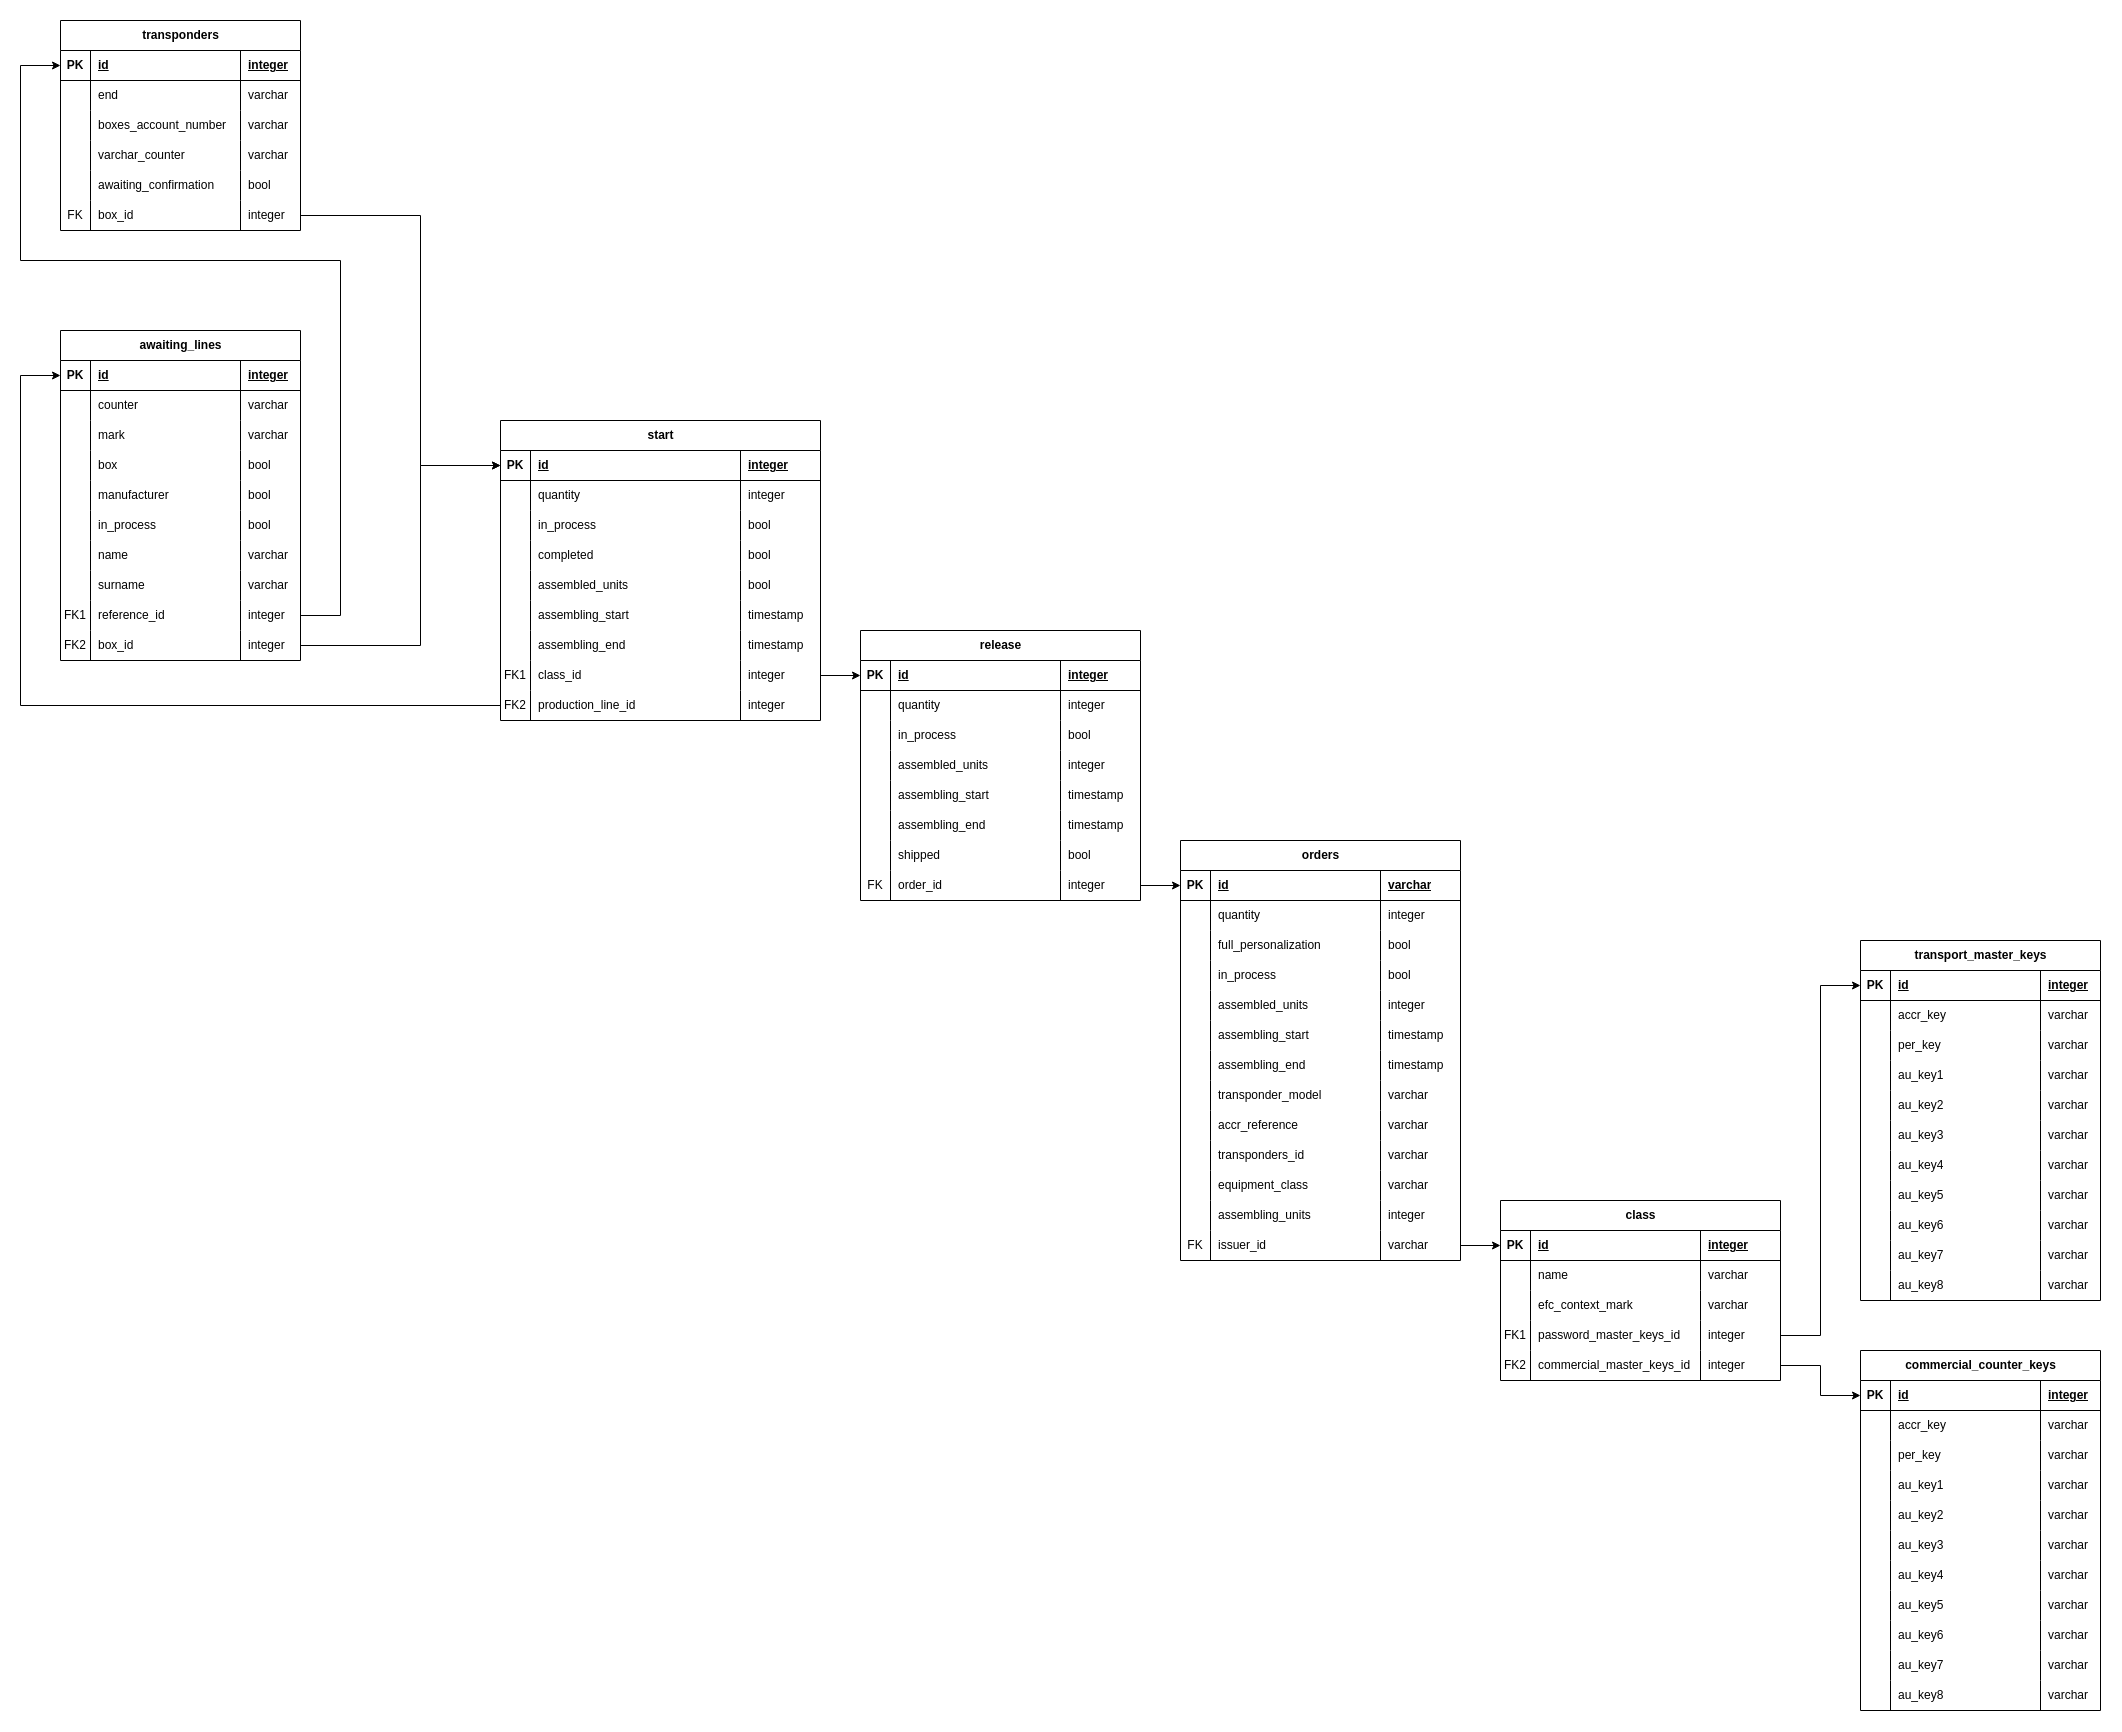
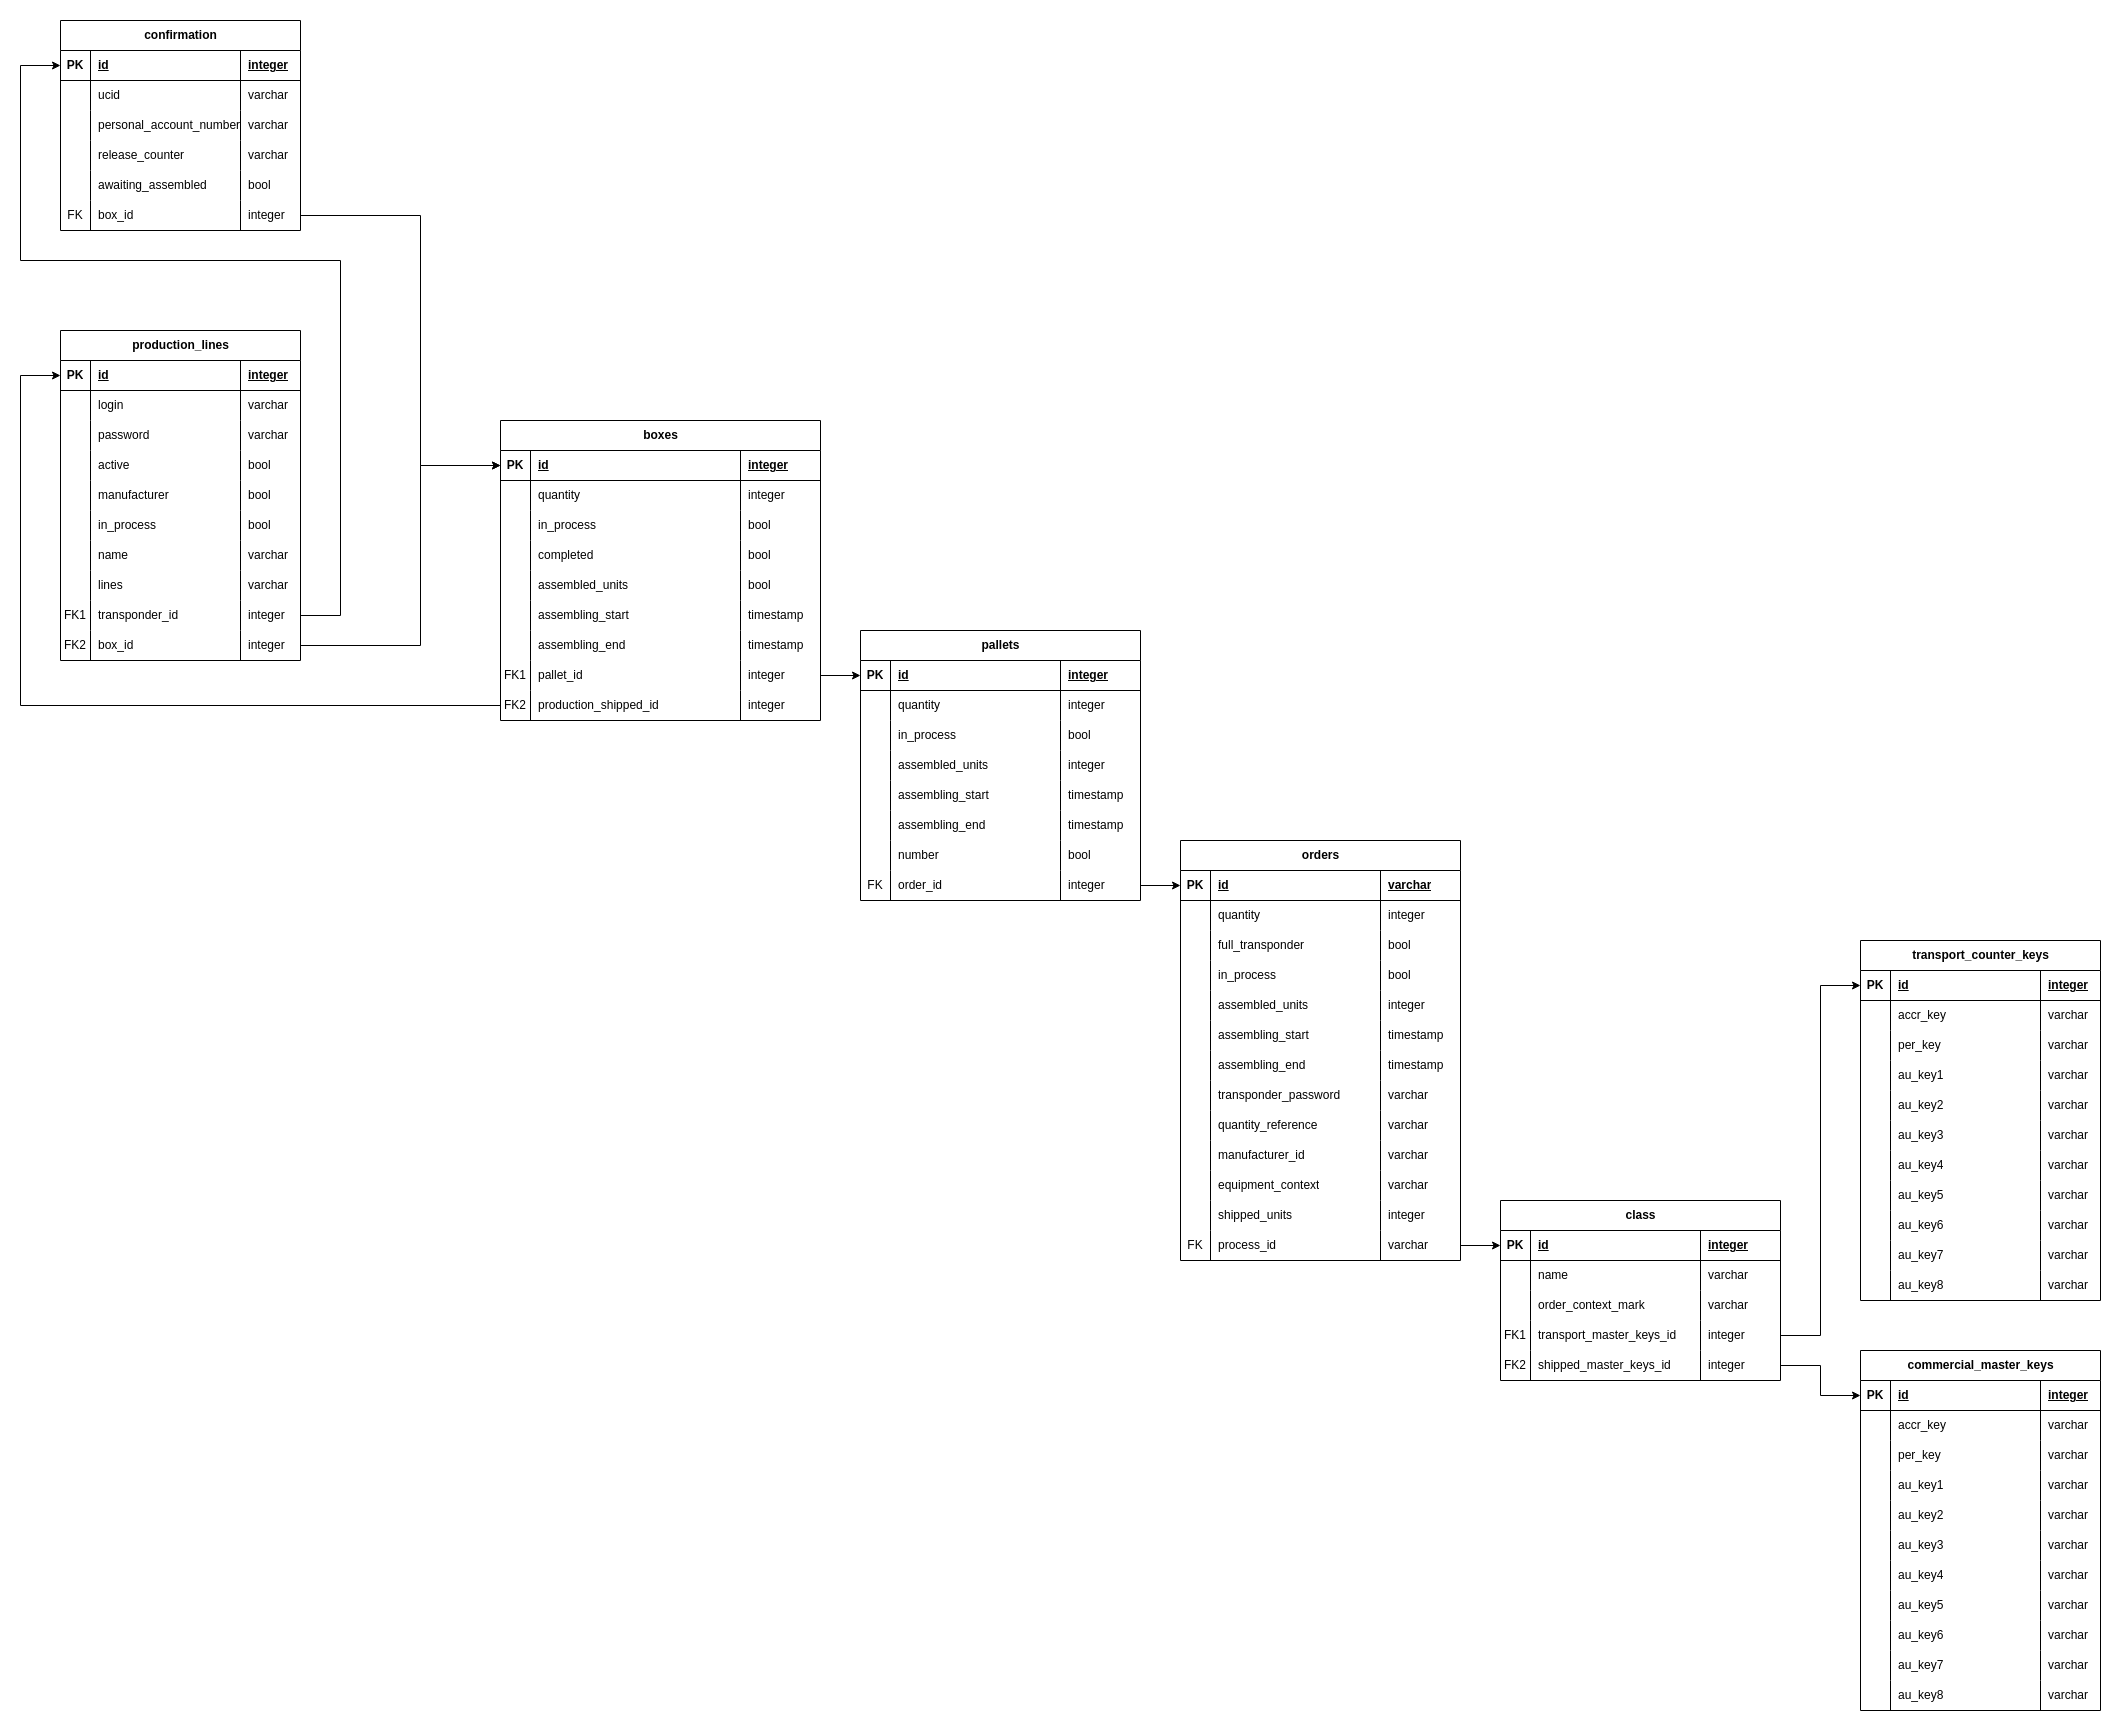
node "transponders": label "transponders" -> "confirmation"
node "end": label "end" -> "ucid"
node "boxes_account_number": label "boxes_account_number" -> "personal_account_number"
node "varchar_counter": label "varchar_counter" -> "release_counter"
node "awaiting_confirmation": label "awaiting_confirmation" -> "awaiting_assembled"
node "awaiting_lines": label "awaiting_lines" -> "production_lines"
node "counter": label "counter" -> "login"
node "mark": label "mark" -> "password"
node "start": label "start" -> "boxes"
node "box": label "box" -> "active"
node "surname": label "surname" -> "lines"
node "reference_id": label "reference_id" -> "transponder_id"
node "release": label "release" -> "pallets"
node "class_id": label "class_id" -> "pallet_id"
node "production_line_id": label "production_line_id" -> "production_shipped_id"
node "shipped": label "shipped" -> "number"
node "full_personalization": label "full_personalization" -> "full_transponder"
node "transport_master_keys": label "transport_master_keys" -> "transport_counter_keys"
node "transponder_model": label "transponder_model" -> "transponder_password"
node "accr_reference": label "accr_reference" -> "quantity_reference"
node "transponders_id": label "transponders_id" -> "manufacturer_id"
node "equipment_class": label "equipment_class" -> "equipment_context"
node "assembling_units": label "assembling_units" -> "shipped_units"
node "issuer_id": label "issuer_id" -> "process_id"
node "efc_context_mark": label "efc_context_mark" -> "order_context_mark"
node "password_master_keys_id": label "password_master_keys_id" -> "transport_master_keys_id"
node "commercial_master_keys_id": label "commercial_master_keys_id" -> "shipped_master_keys_id"
node "commercial_counter_keys": label "commercial_counter_keys" -> "commercial_master_keys"
